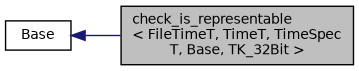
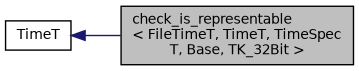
node "Base": label "Base" -> "TimeT"
